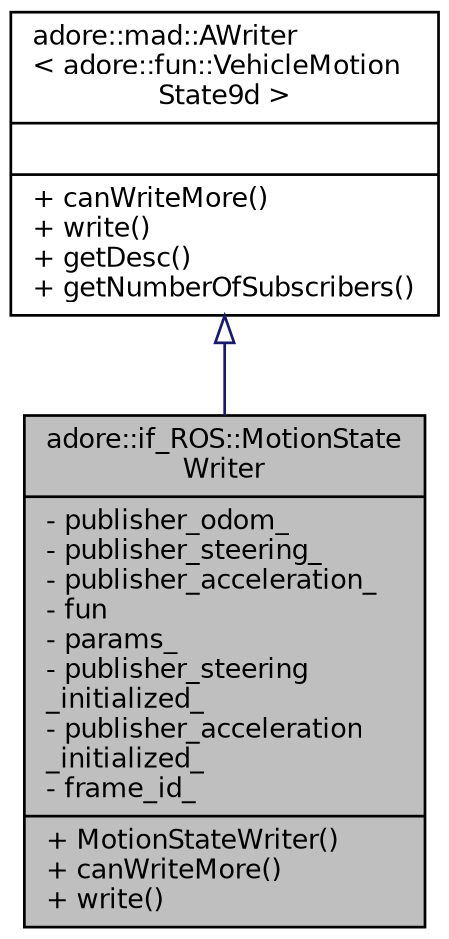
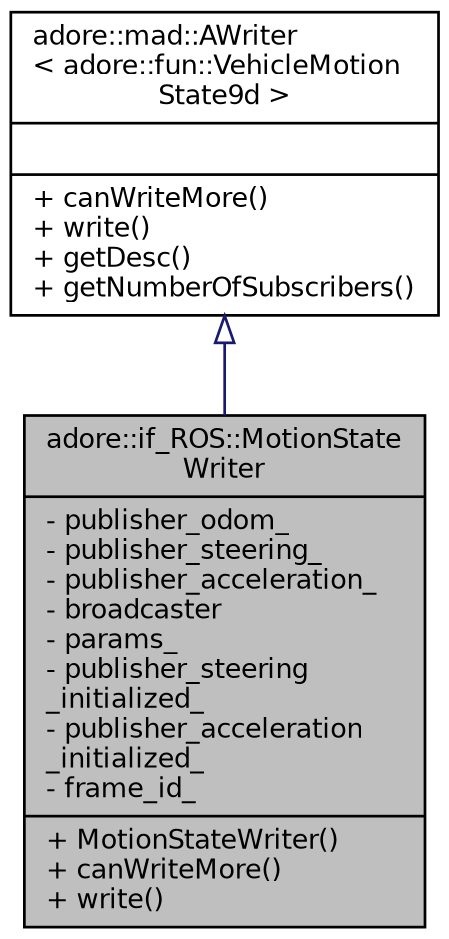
node "adore::if_ROS::MotionState": text "- fun" -> "- broadcaster"
